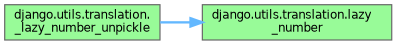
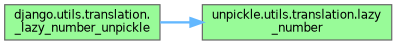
node "django.utils.translation.lazy _number": label "django.utils.translation.lazy _number" -> "unpickle.utils.translation.lazy _number"
